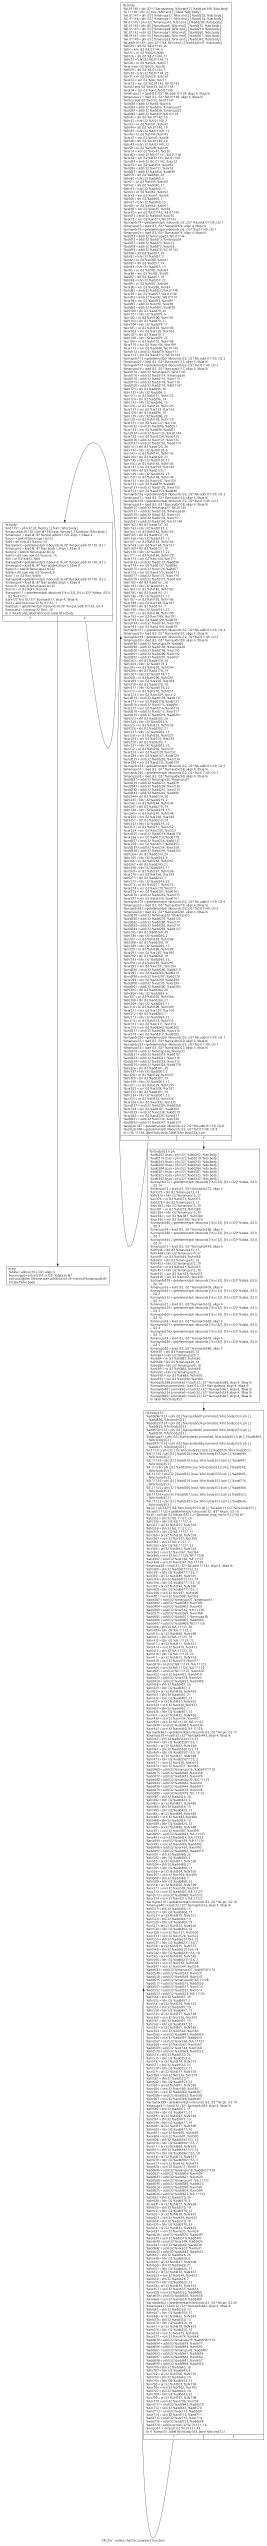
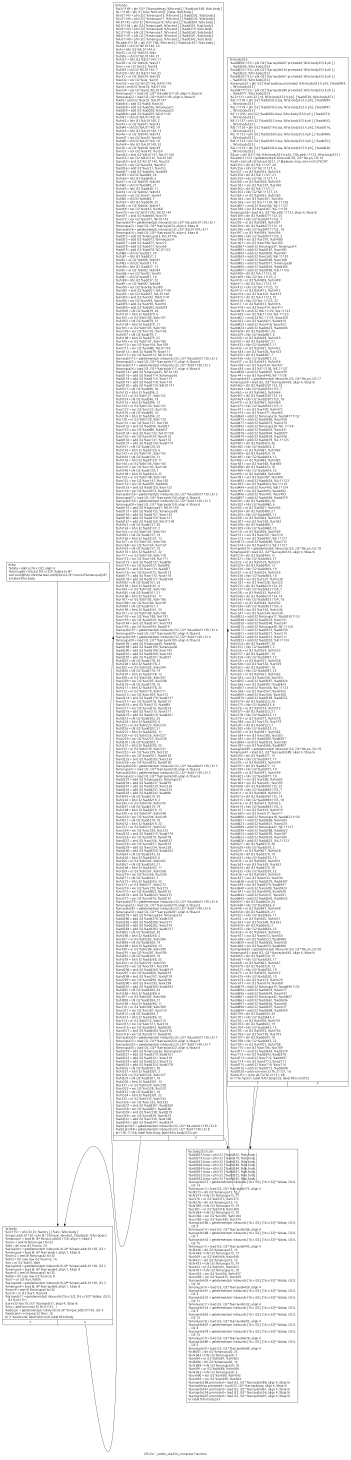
edge "for.body:" -> "entry:": reversed
node "do.body:": text "%add319 = add i32 %manupa36, %icmp35" -> "%add319 = add i32 %manupa36, %manupa35"
edge "for.body353.lr.ph:" -> "for.body353:": reversed
